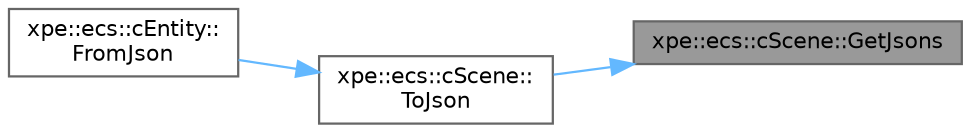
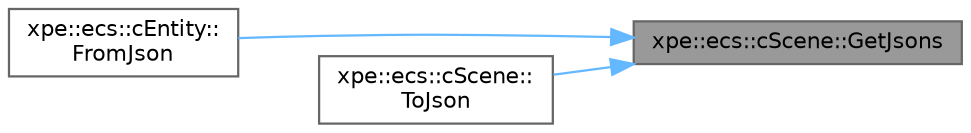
edge "xpe::ecs::cEntity:: FromJson" -> "xpe::ecs::cScene:: ToJson": now "xpe::ecs::cEntity:: FromJson" -> "xpe::ecs::cScene::GetJsons"
